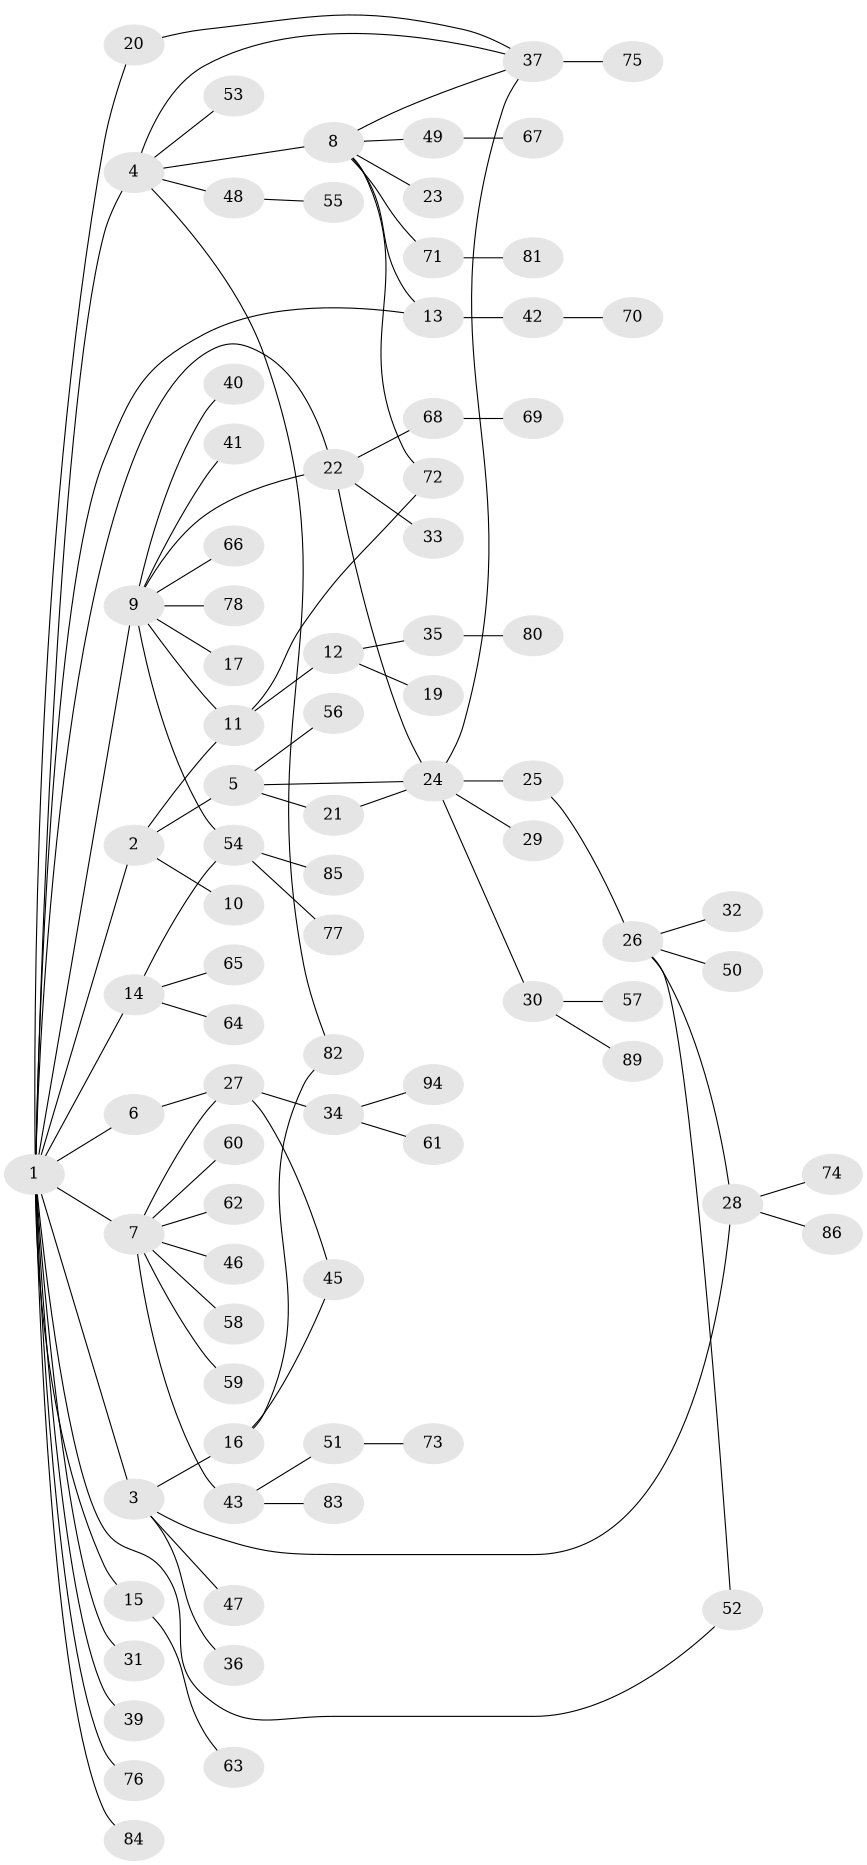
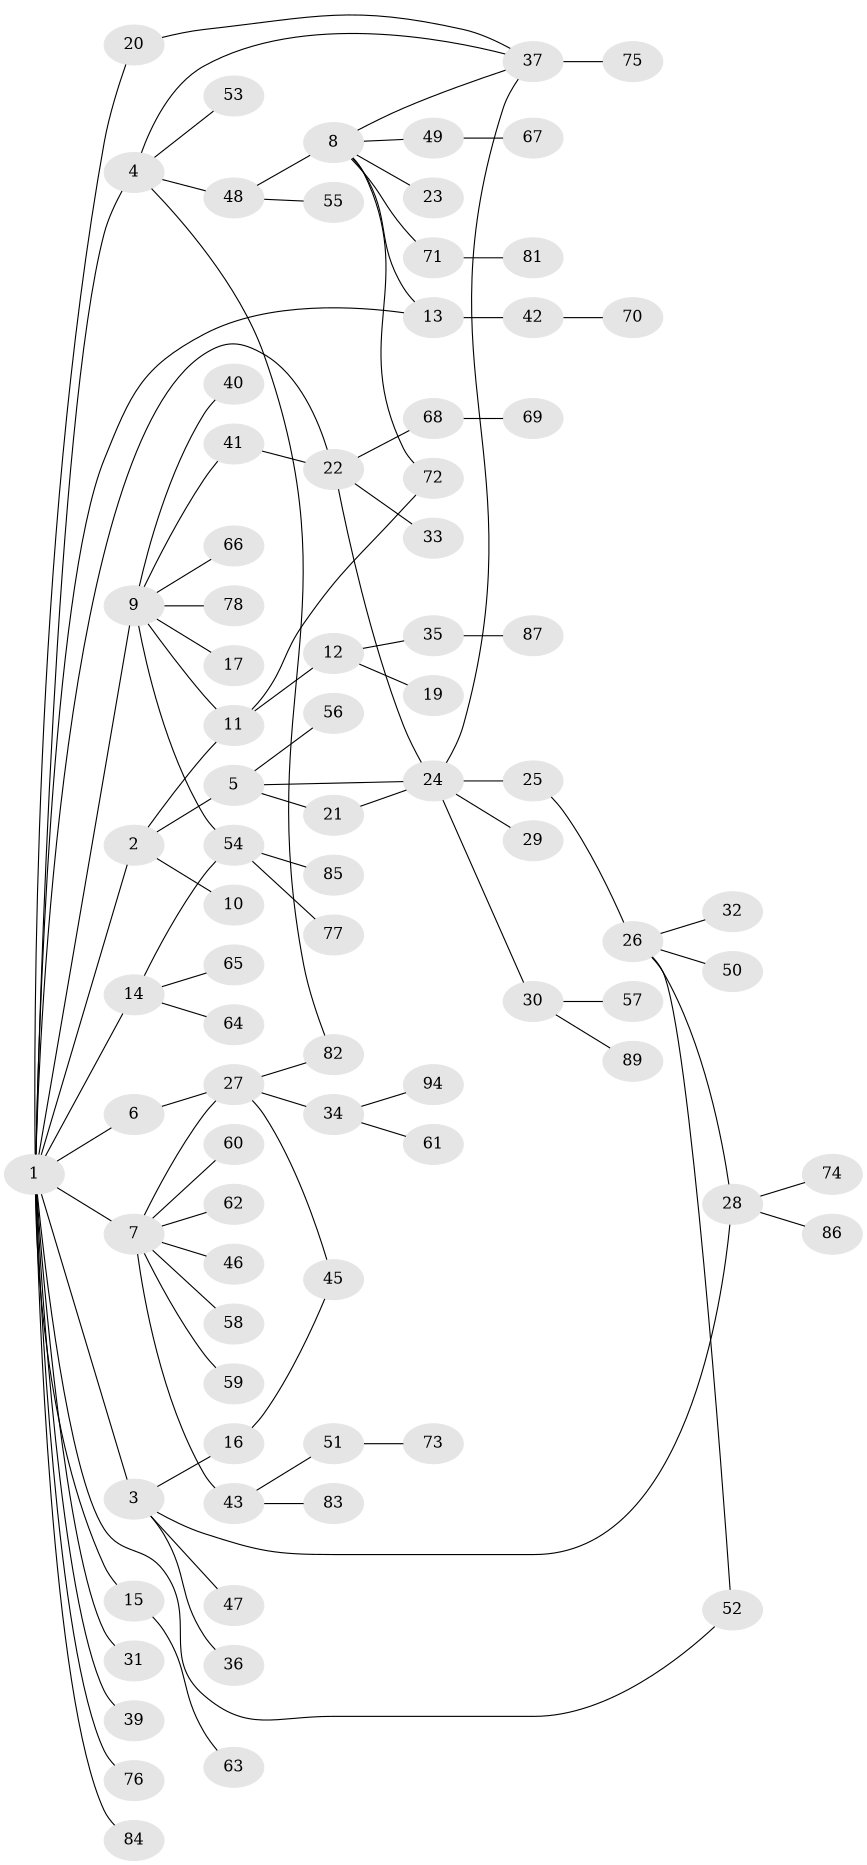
edge "8" -- "4": now "8" -- "48"
edge "22" -- "9": now "22" -- "41"
node "80": label "80" -> "87"
edge "82" -- "16": now "82" -- "27"
